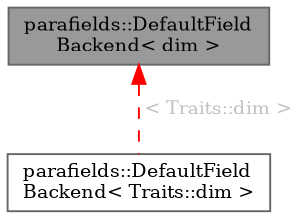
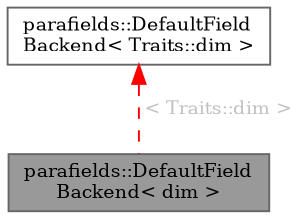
edge "parafields::DefaultField Backend< Traits::dim >" -> "parafields::DefaultField Backend< dim >": reversed
